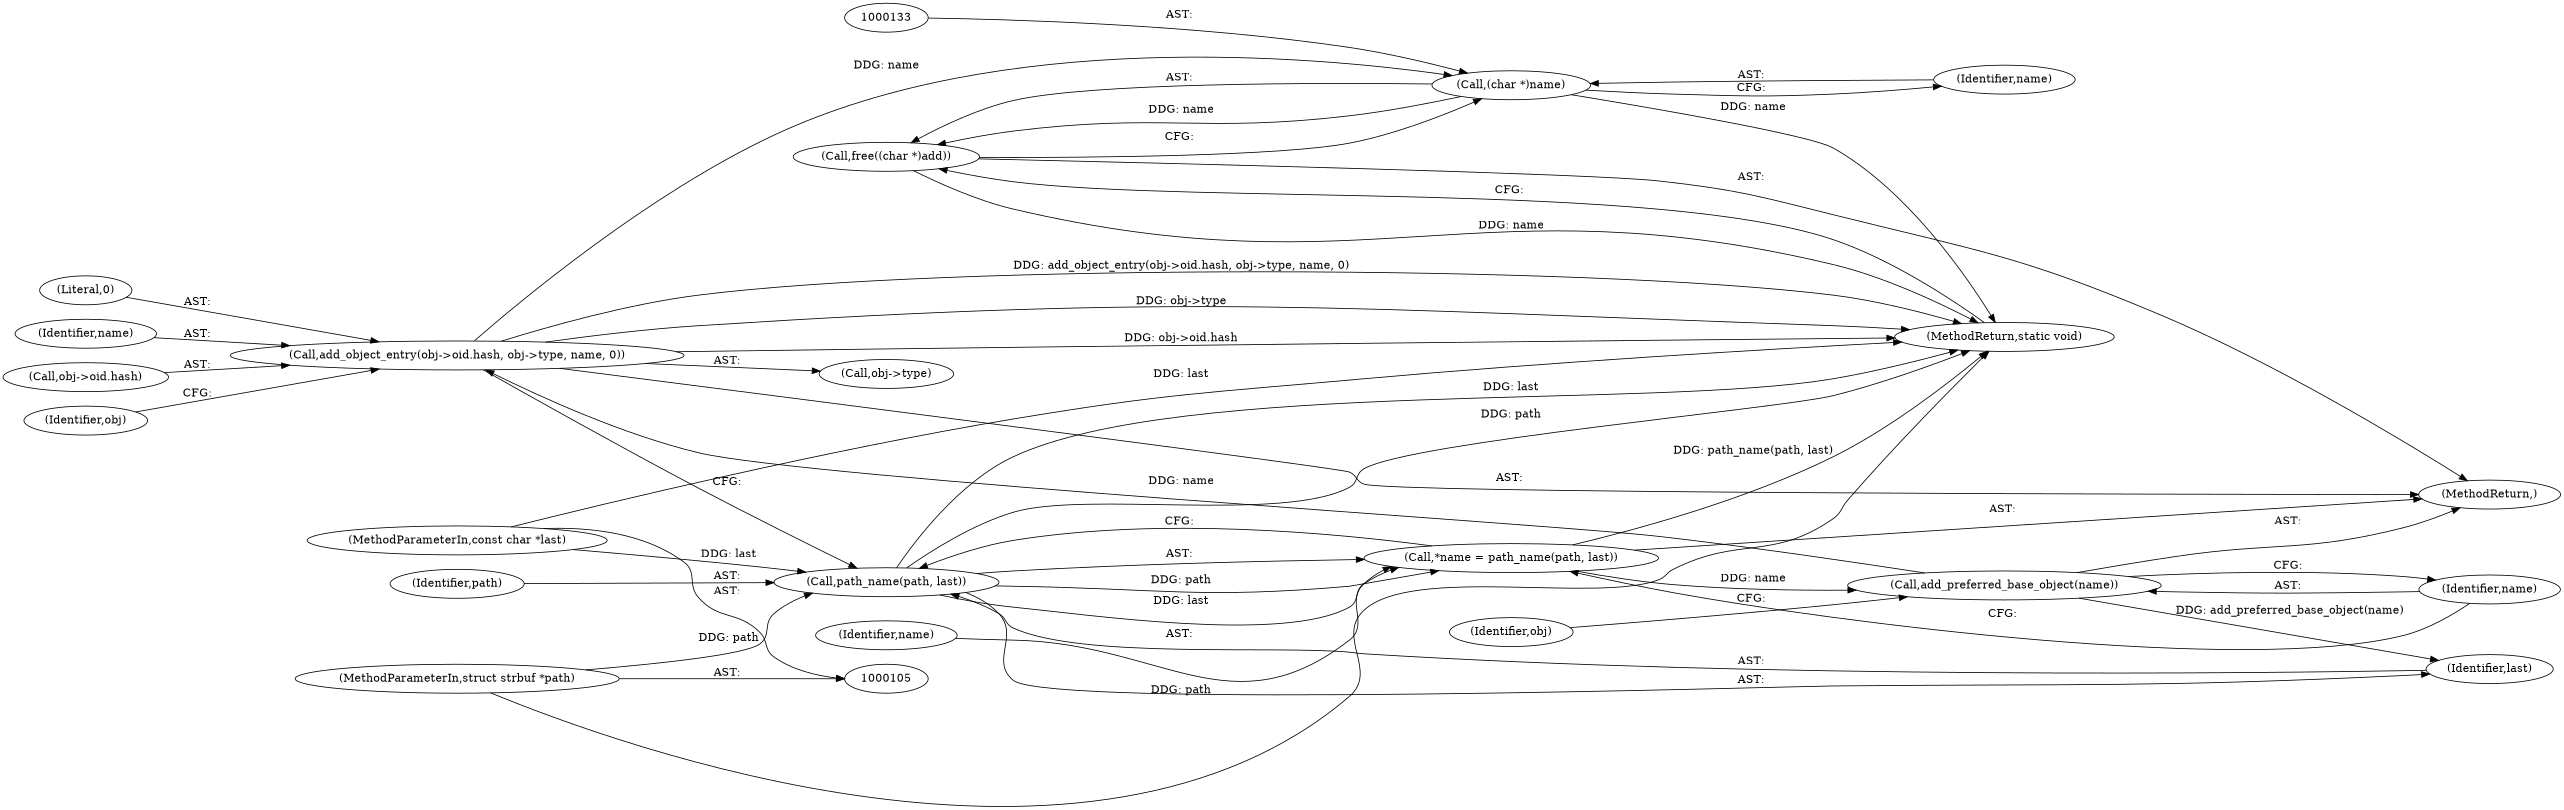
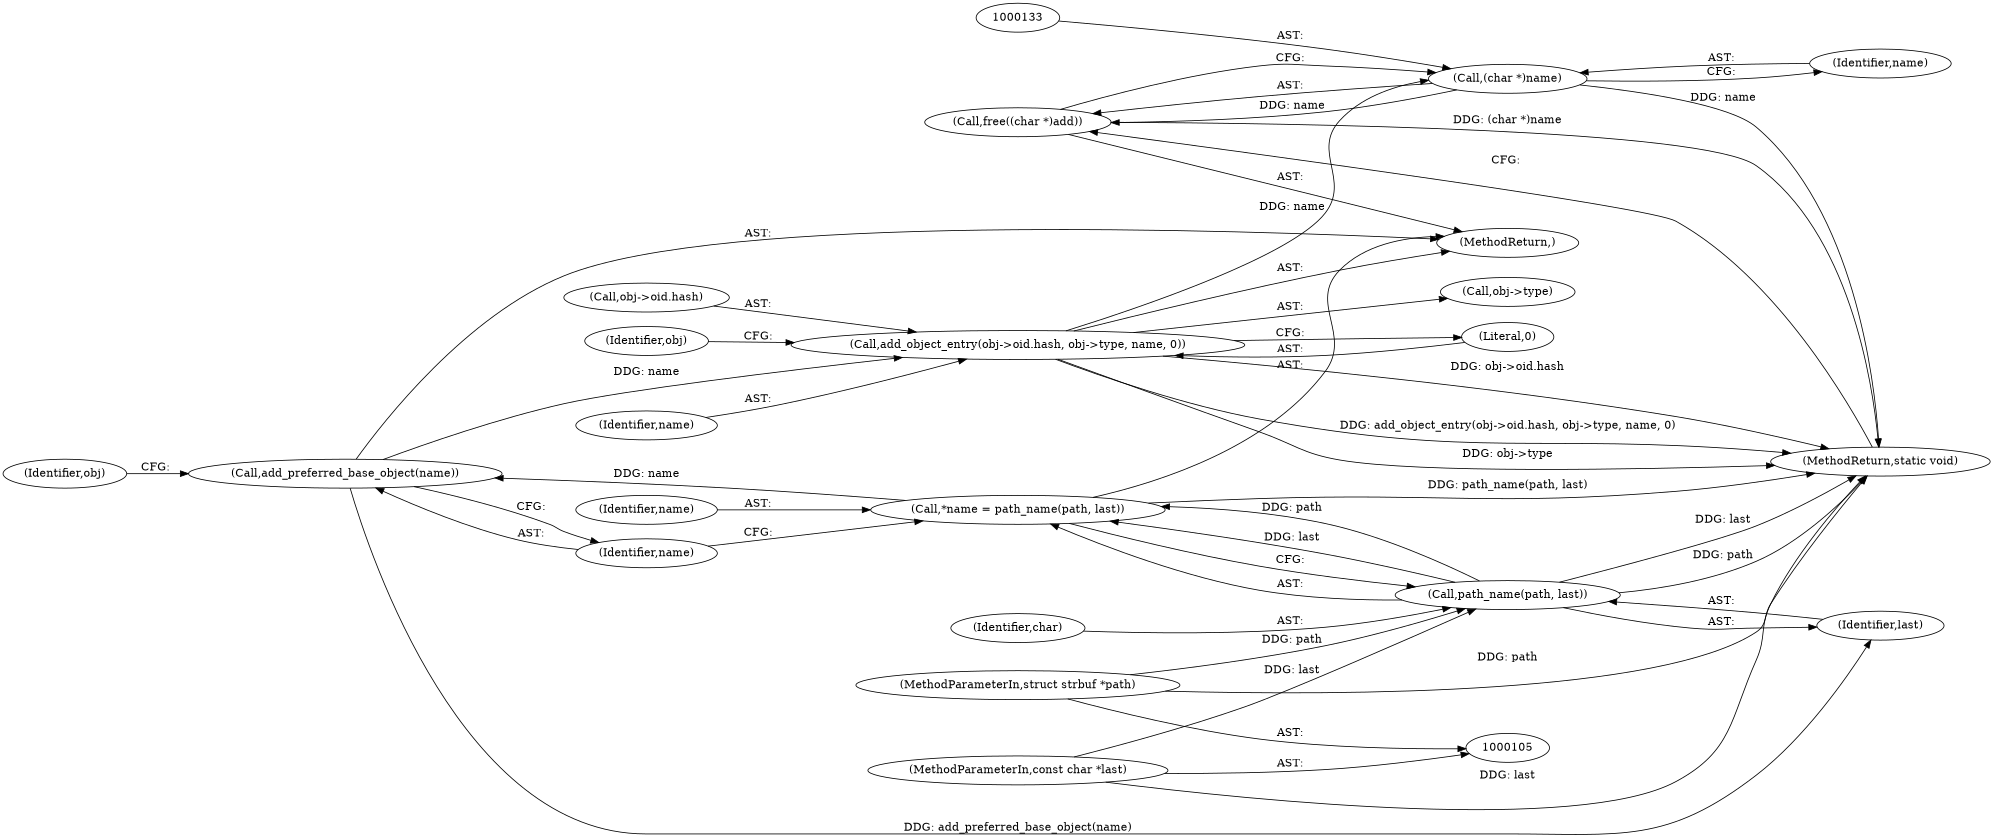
edge "(Call,free((char *)add))" -> "(MethodReturn,static void)": label "DDG: name" -> "DDG: (char *)name"
edge "(Call,add_object_entry(obj->oid.hash, obj->type, name, 0))" -> "(Call,path_name(path, last))": now "(Call,add_object_entry(obj->oid.hash, obj->type, name, 0))" -> "(Literal,0)"
node "(Identifier,path)": label "(Identifier,path)" -> "(Identifier,char)"
